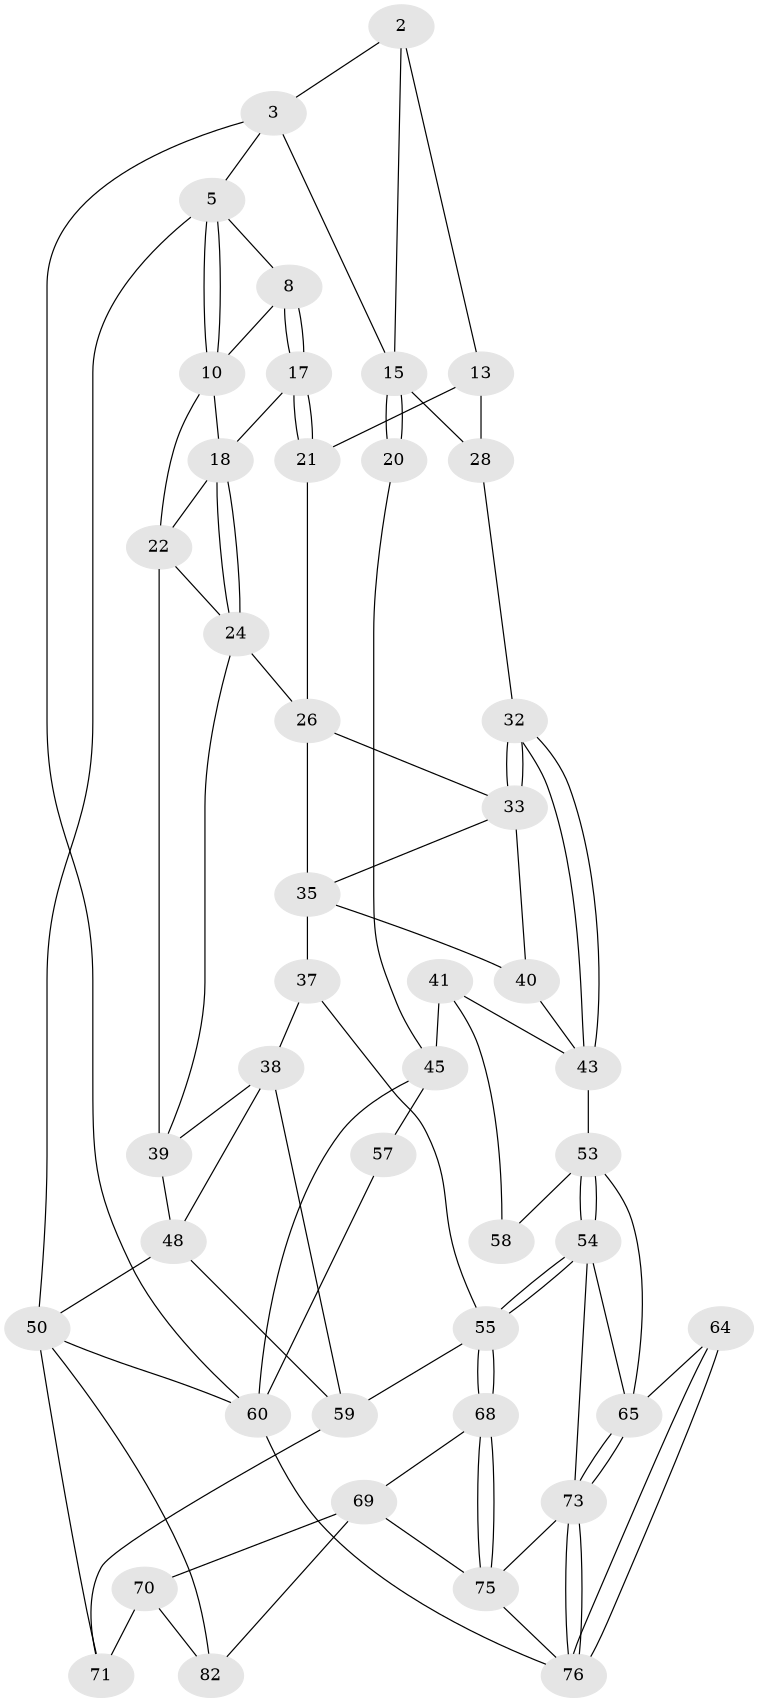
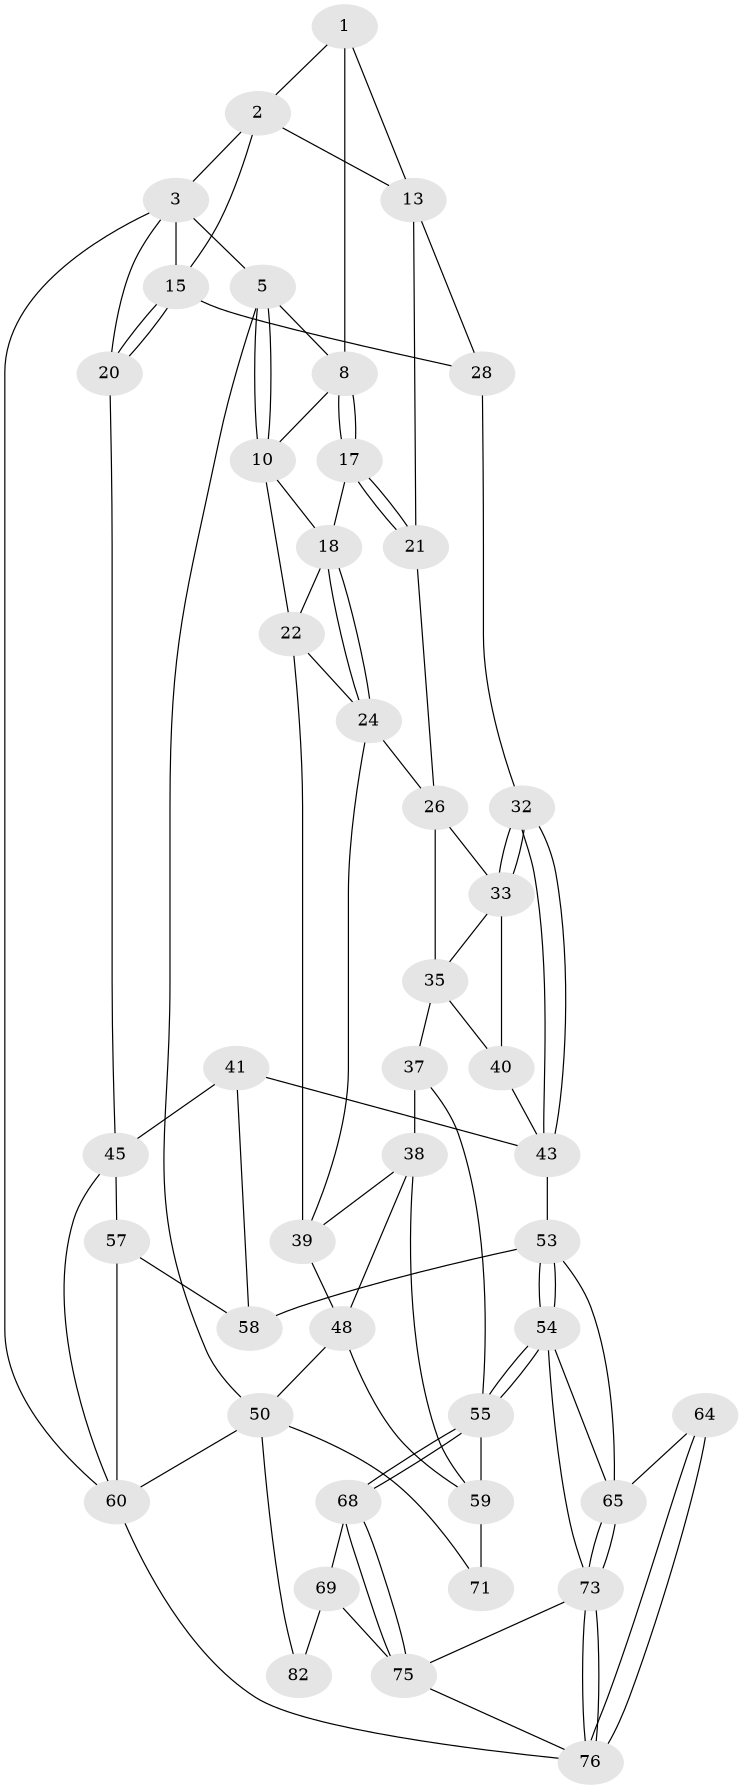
node "1": added
edge "3" -- "20": added
edge "57" -- "58": added
node "70": removed
